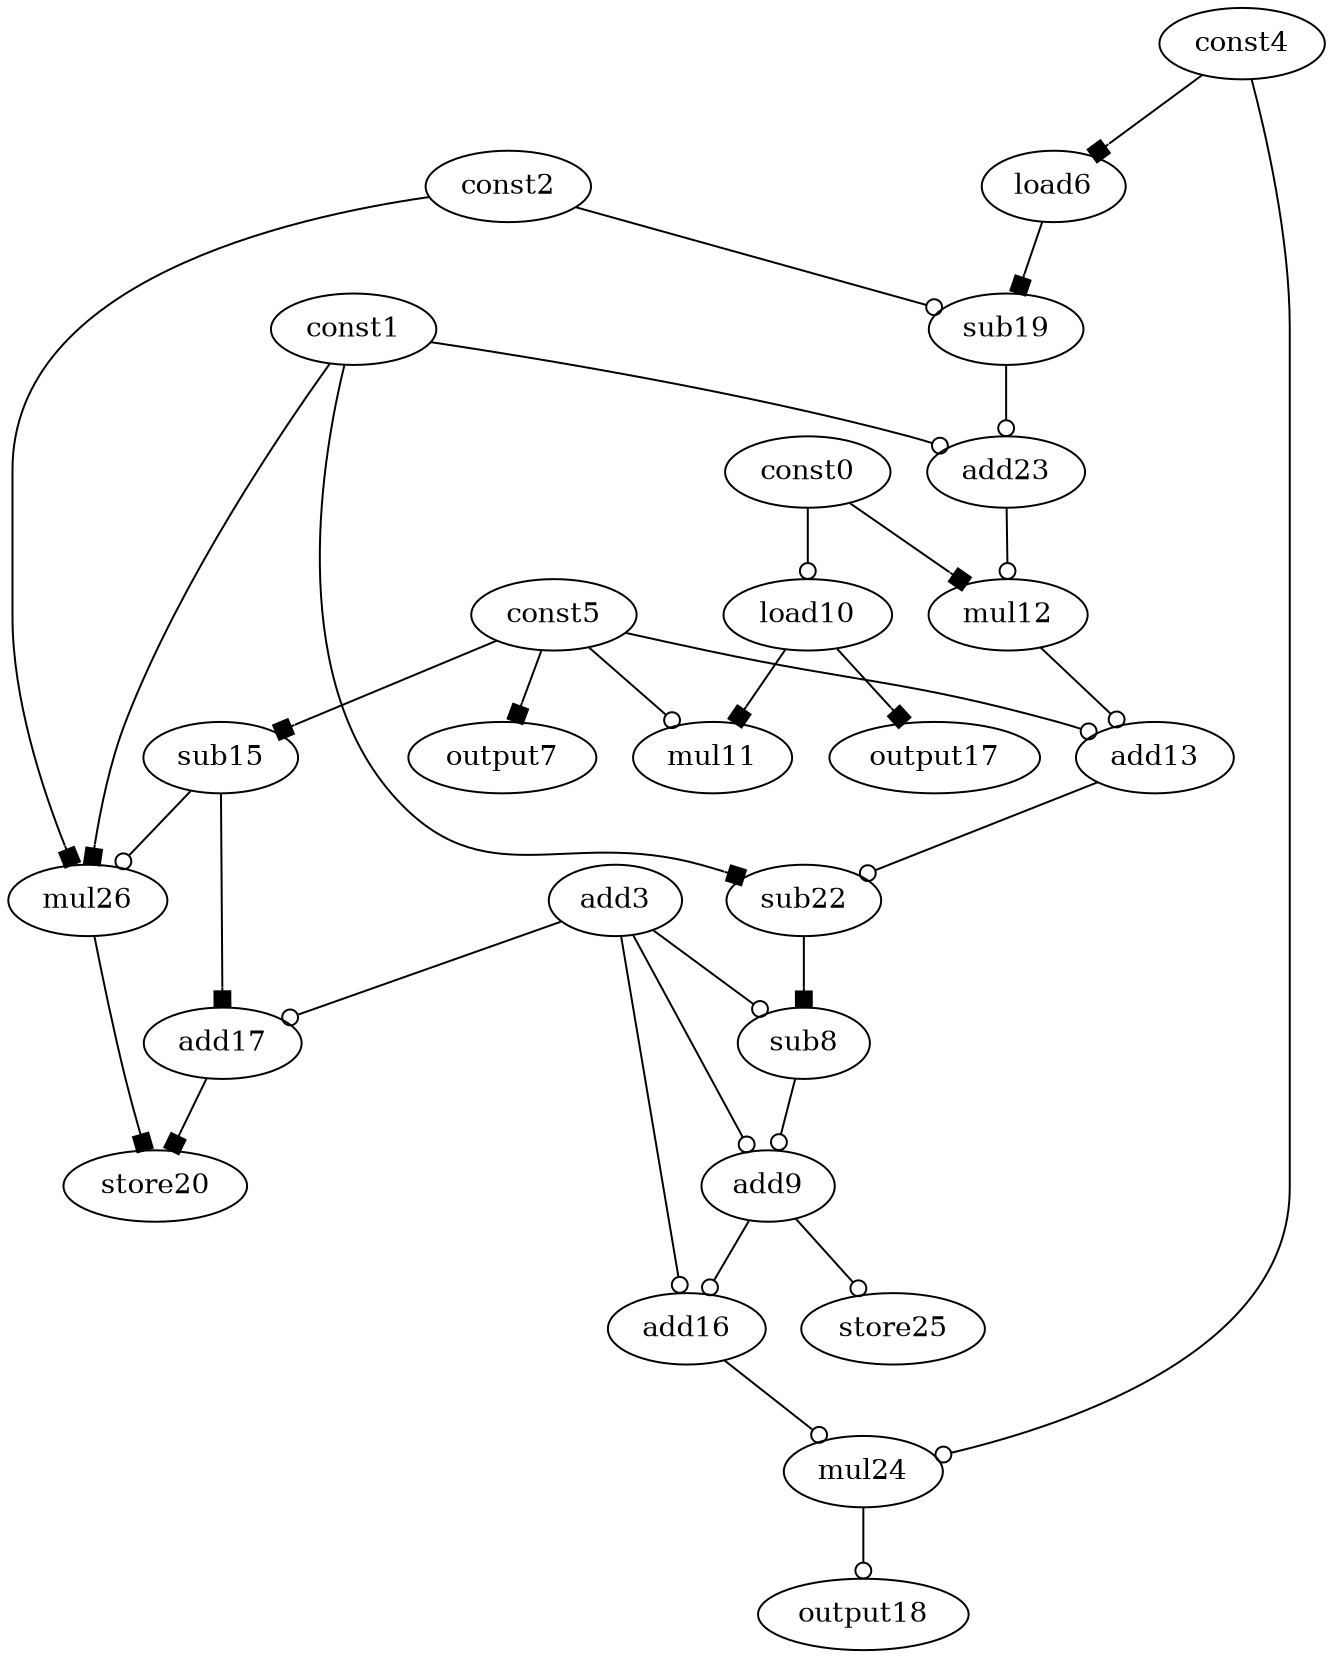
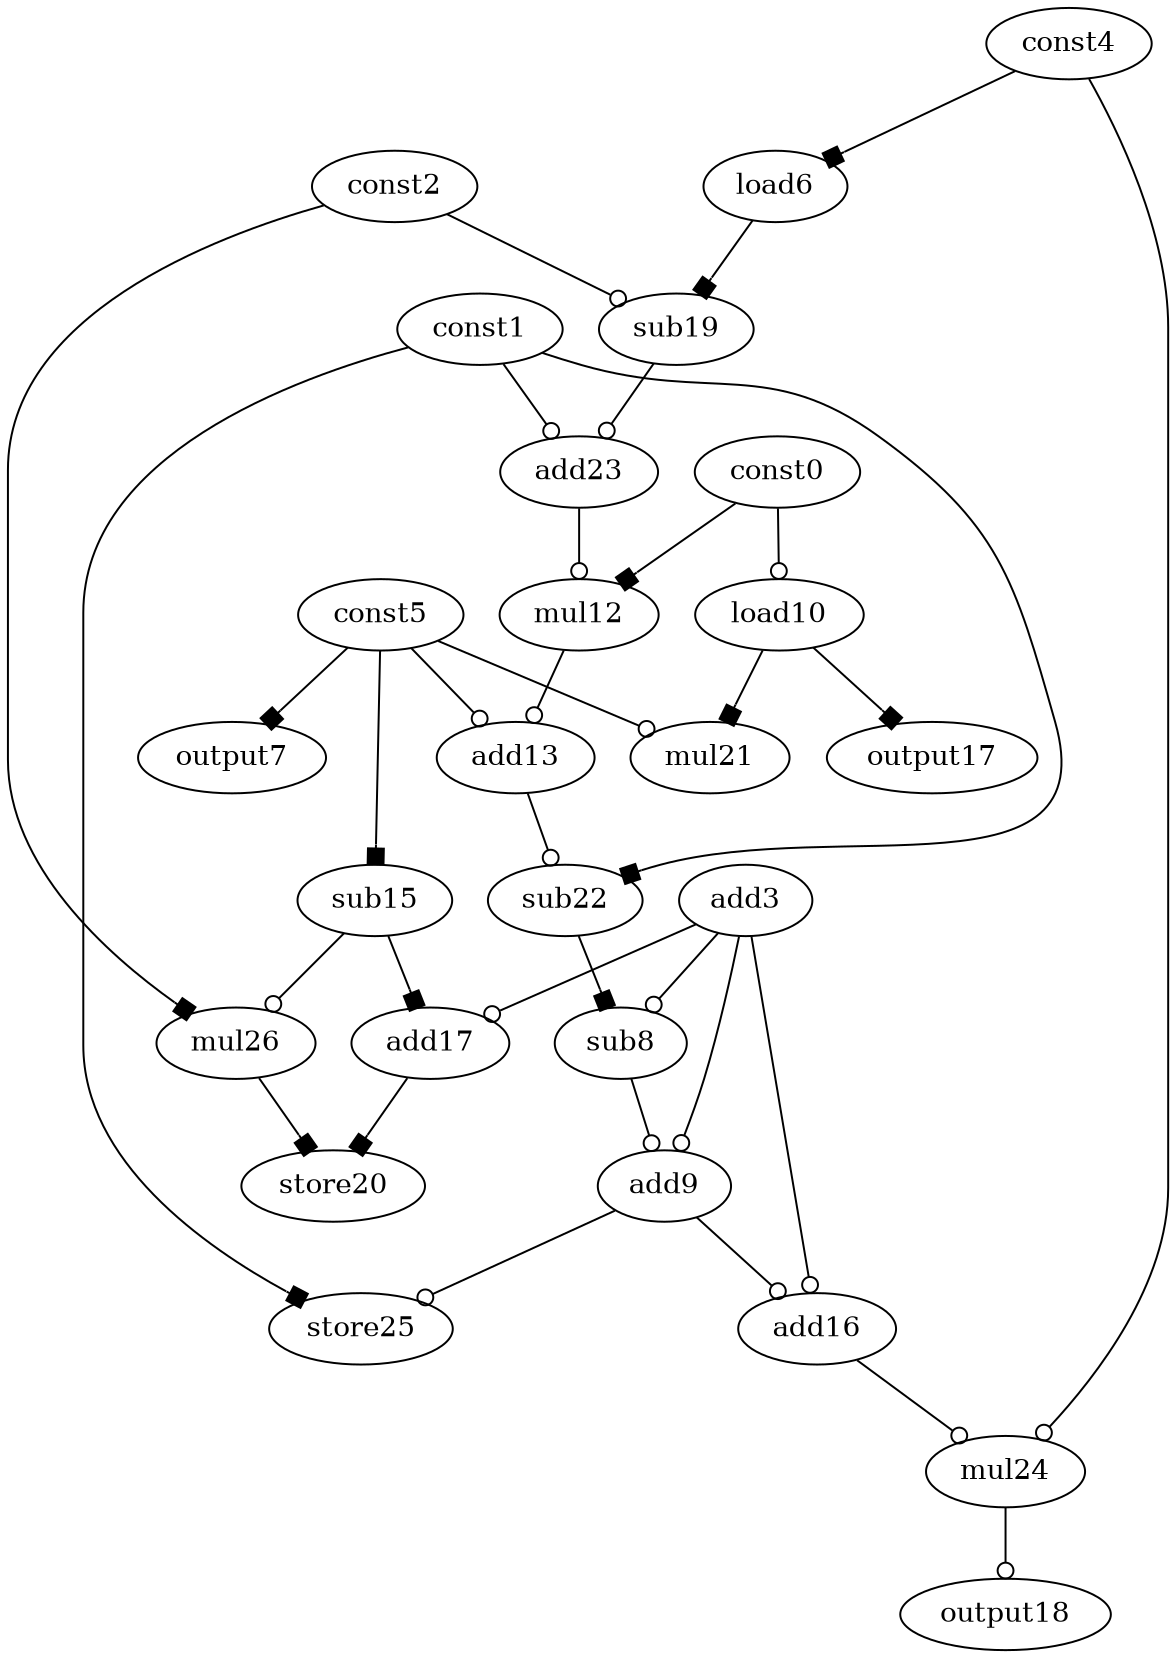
edge "const1" -> "mul26": now "const1" -> "store25"
node "mul11": label "mul11" -> "mul21"
